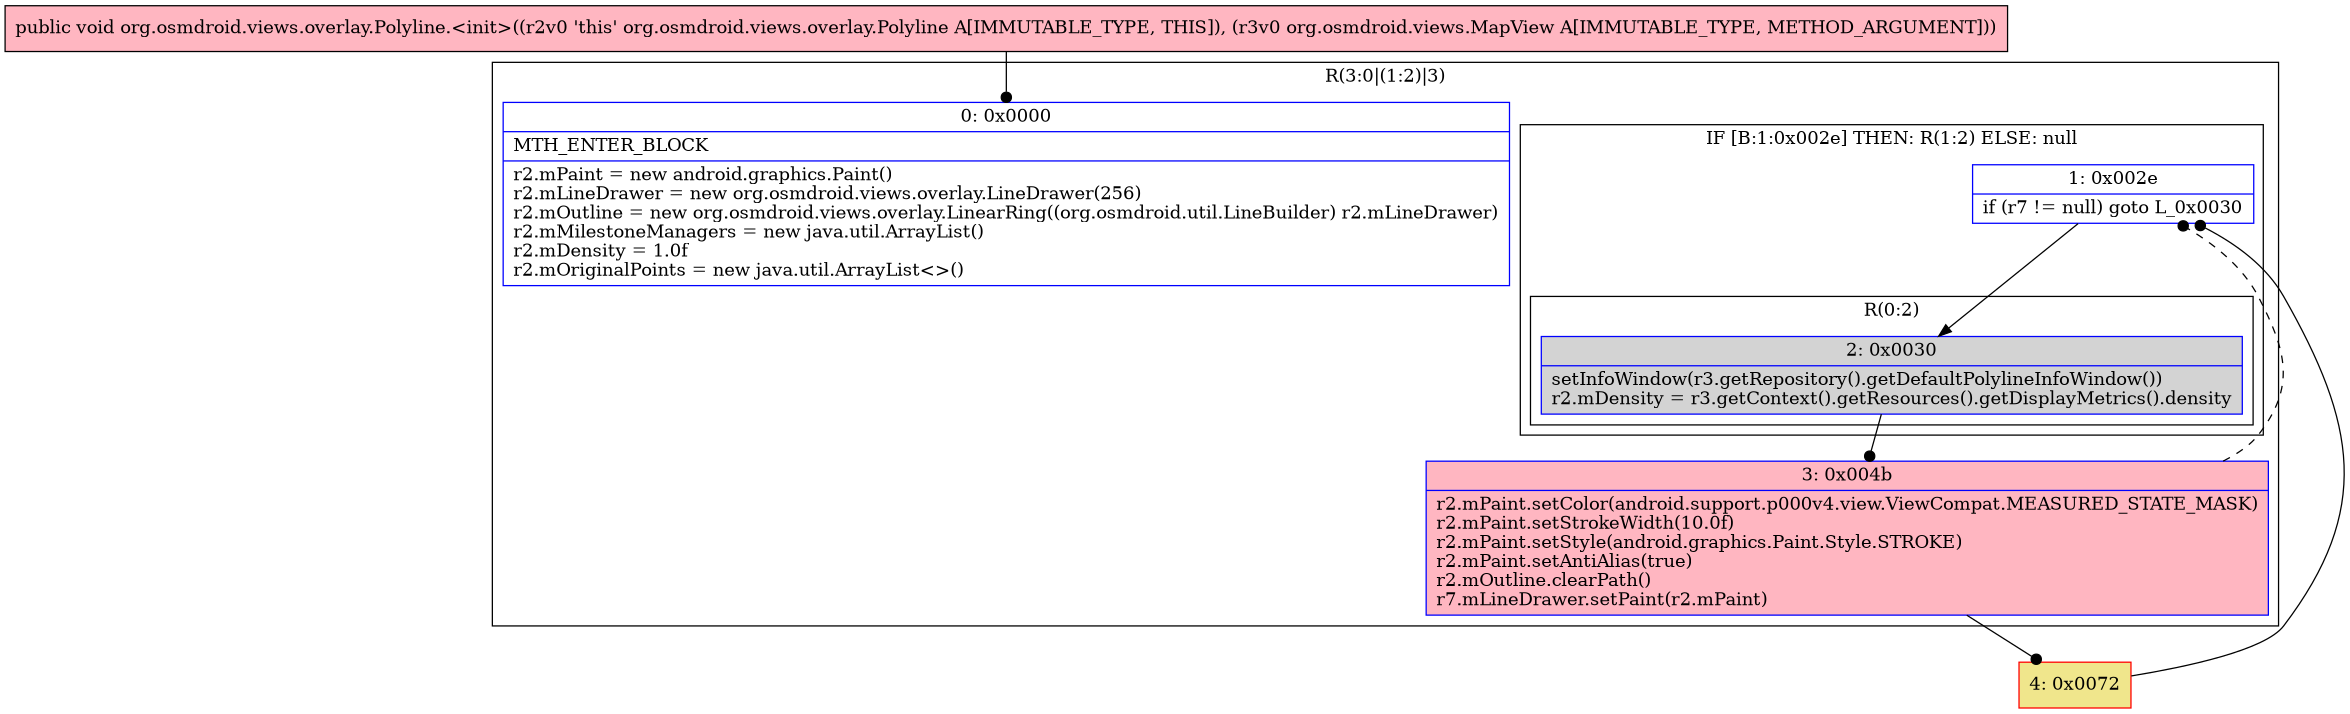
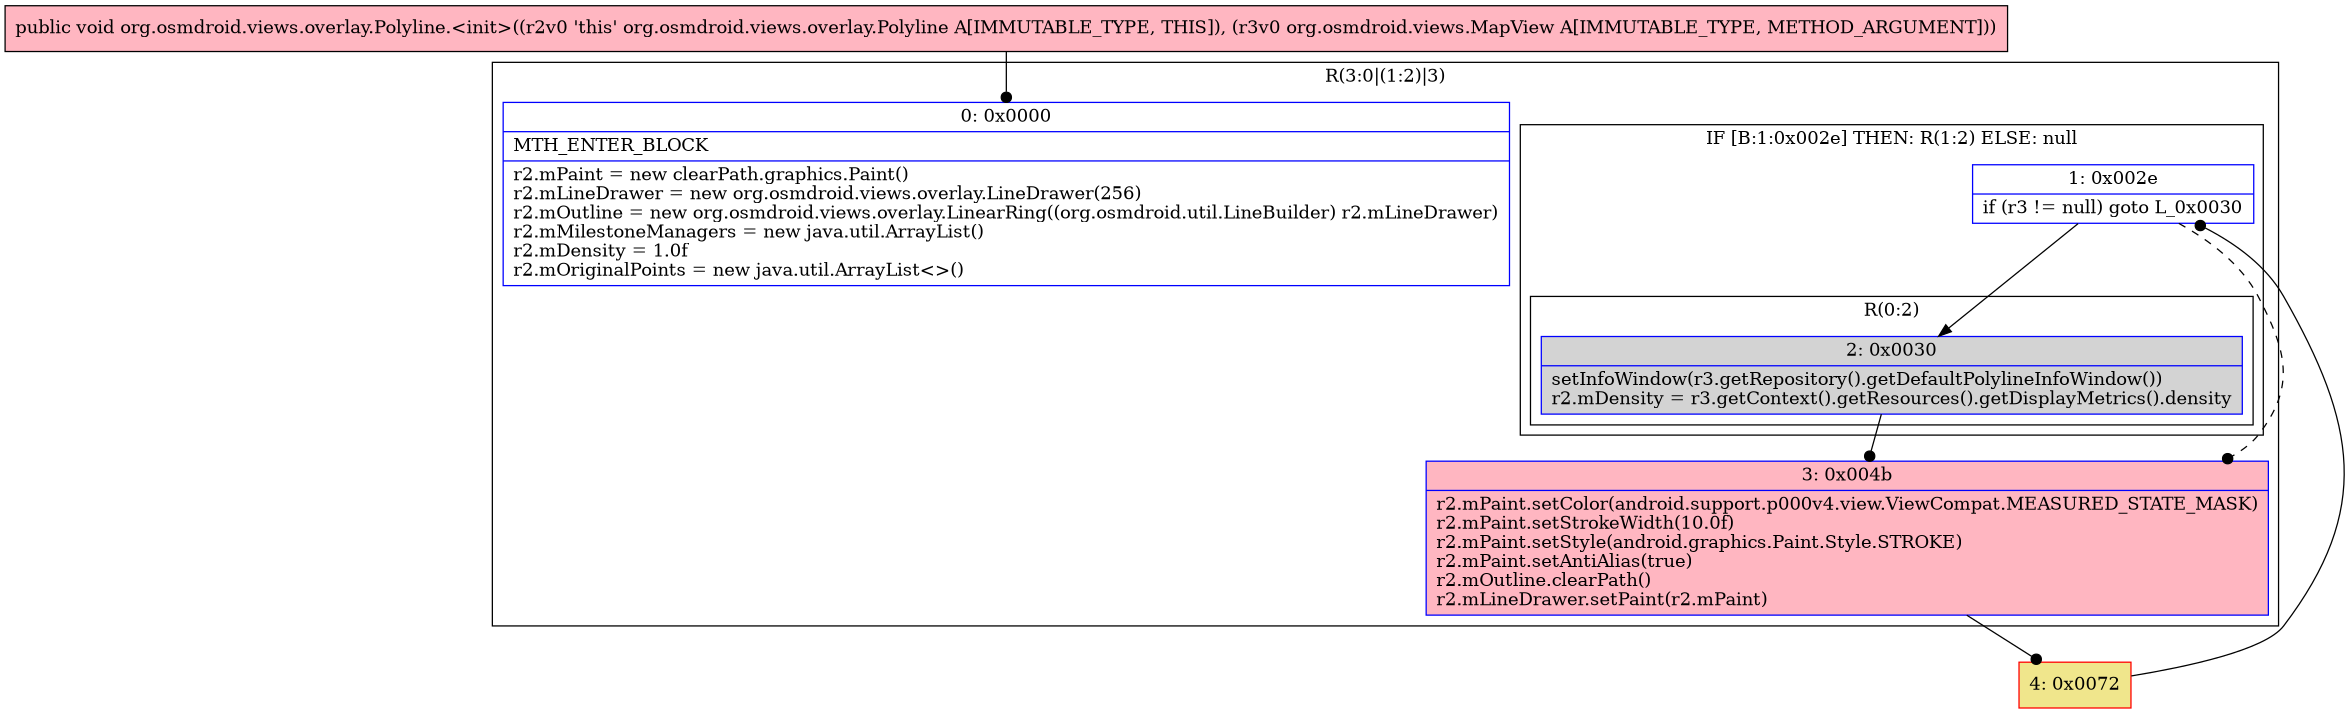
node "0: 0x0000": text "r2.mPaint = new android.graphics.Paint()" -> "r2.mPaint = new clearPath.graphics.Paint()"
node "1: 0x002e": text "if (r7 != null) goto L_0x0030" -> "if (r3 != null) goto L_0x0030"
edge "3: 0x004b" -> "1: 0x002e": reversed
node "3: 0x004b": text "r7.mLineDrawer.setPaint(r2.mPaint)" -> "r2.mLineDrawer.setPaint(r2.mPaint)"
